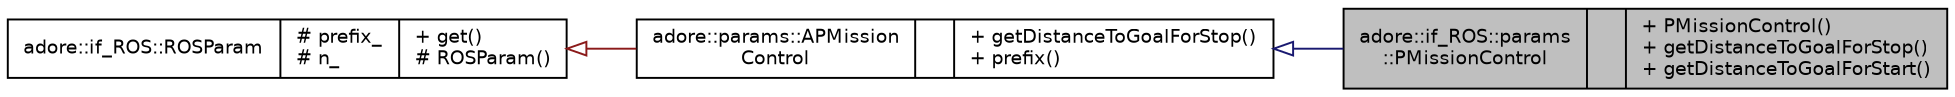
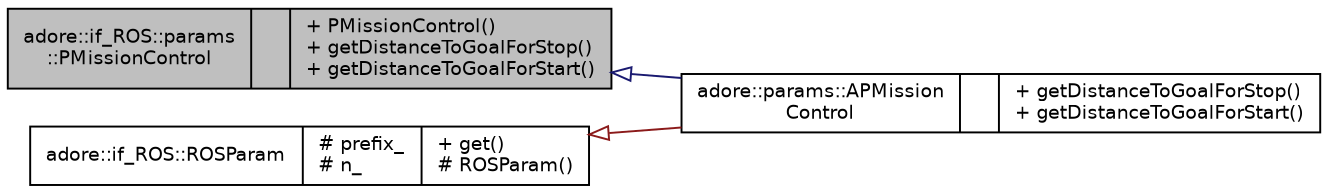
edge "adore::if_ROS::params" -> "adore::params::APMission": reversed
node "adore::params::APMission": text "+ prefix()" -> "+ getDistanceToGoalForStart()"
